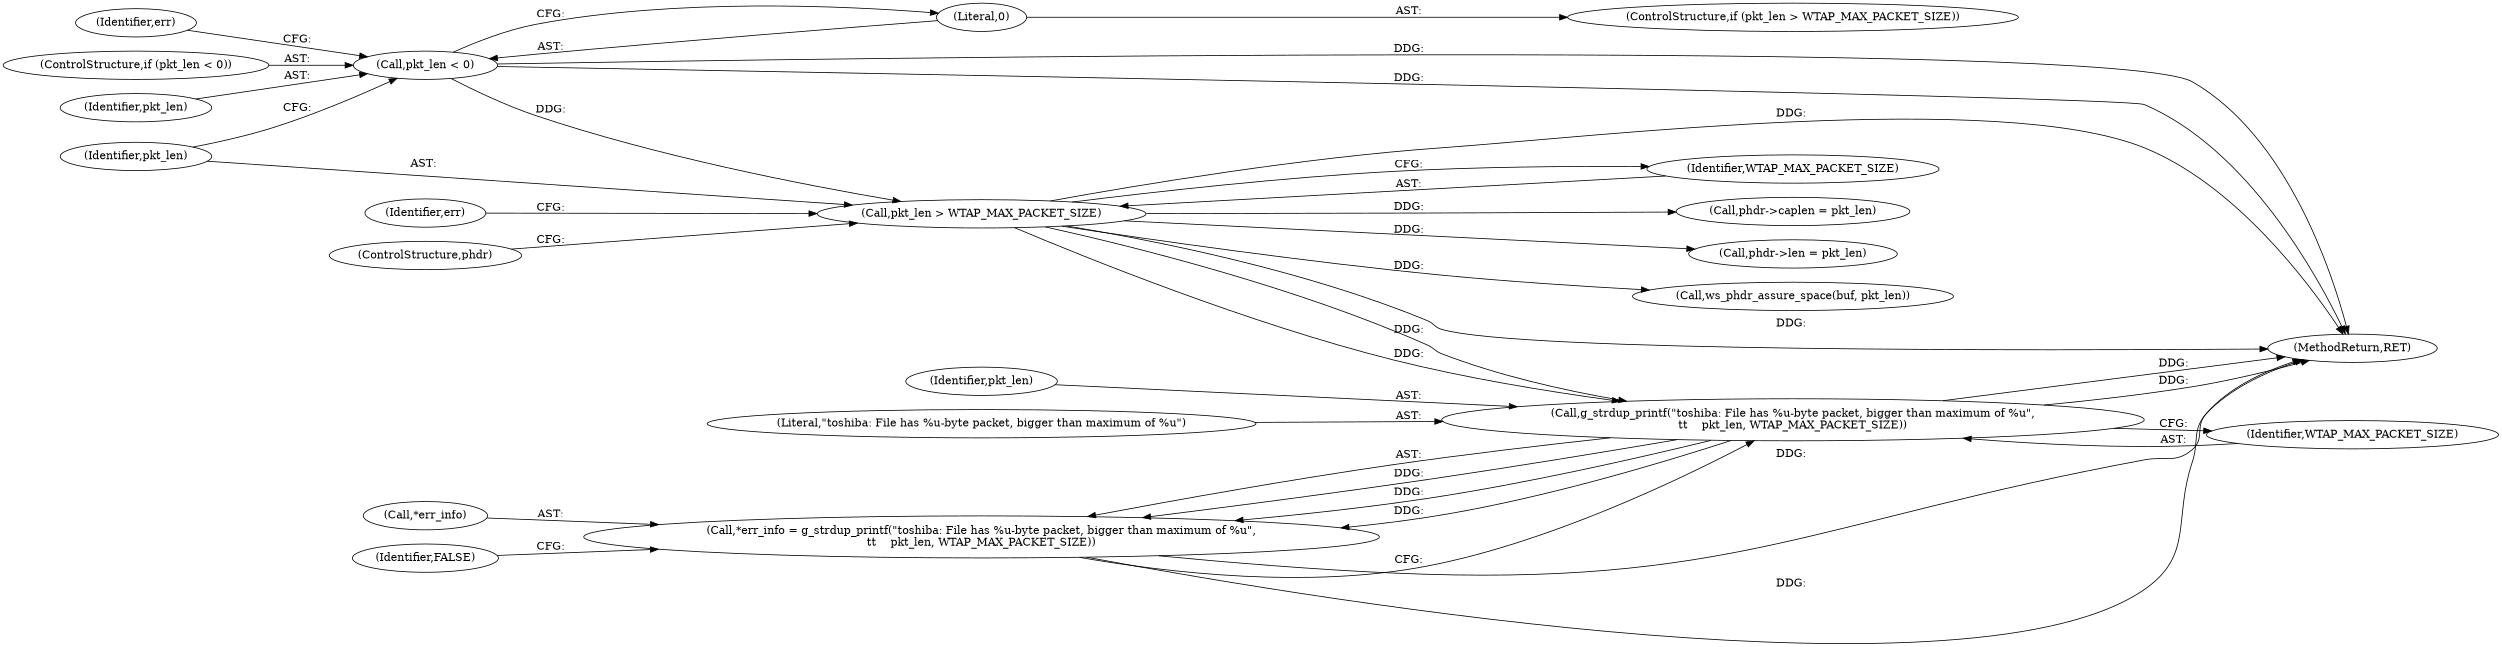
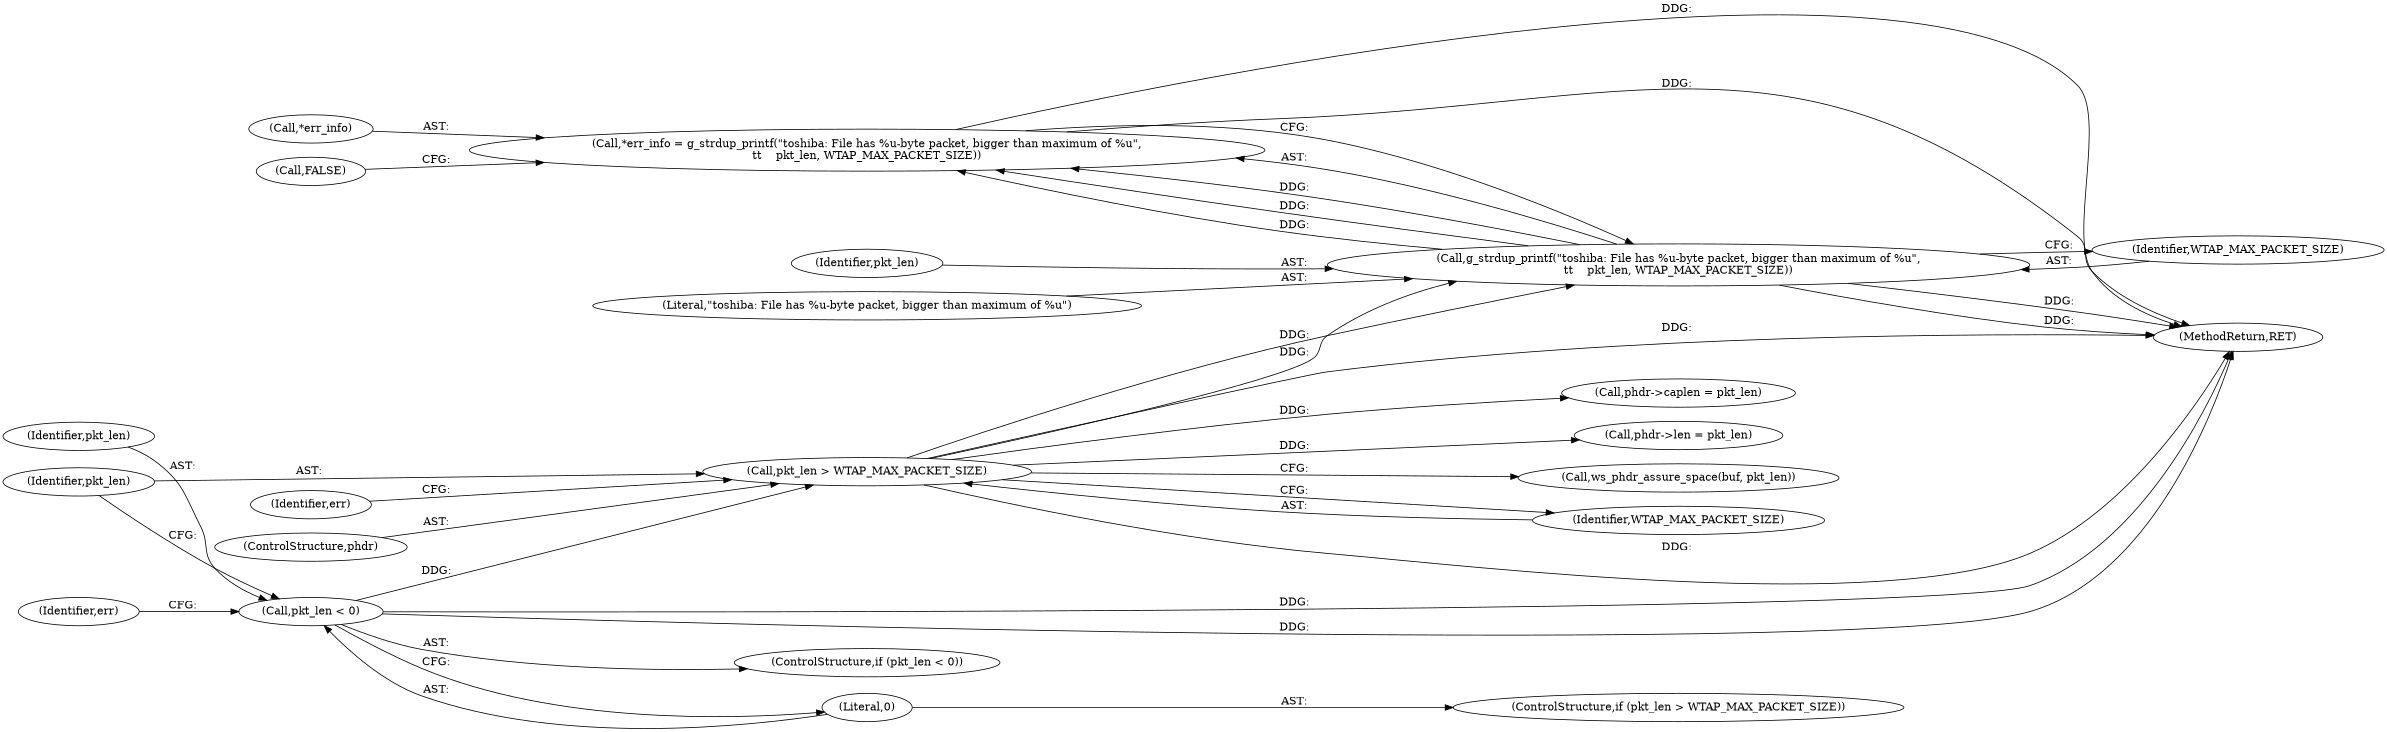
edge "(ControlStructure,if (pkt_len < 0))" -> "(Call,pkt_len < 0)": reversed
edge "(ControlStructure,phdr)" -> "(Call,pkt_len > WTAP_MAX_PACKET_SIZE)": label "CFG: " -> "AST: "
edge "(Call,pkt_len > WTAP_MAX_PACKET_SIZE)" -> "(Call,ws_phdr_assure_space(buf, pkt_len))": label "DDG: " -> "CFG: "
node "(Identifier,FALSE)": label "(Identifier,FALSE)" -> "(Call,FALSE)"
